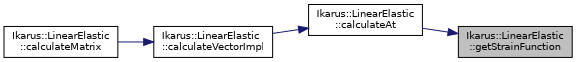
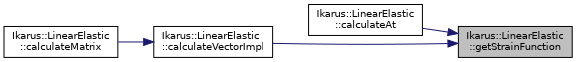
edge "Ikarus::LinearElastic ::calculateVectorImpl" -> "Ikarus::LinearElastic ::calculateAt": now "Ikarus::LinearElastic ::calculateVectorImpl" -> "Ikarus::LinearElastic ::getStrainFunction"
